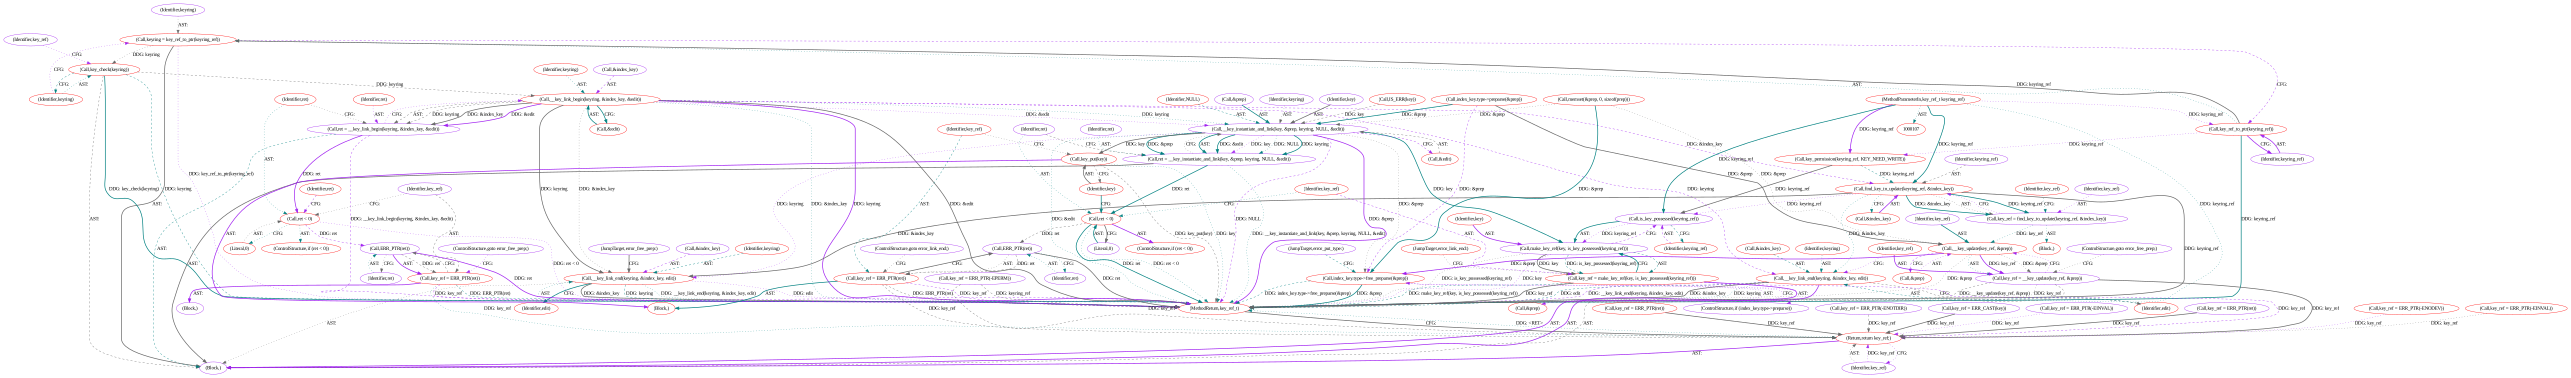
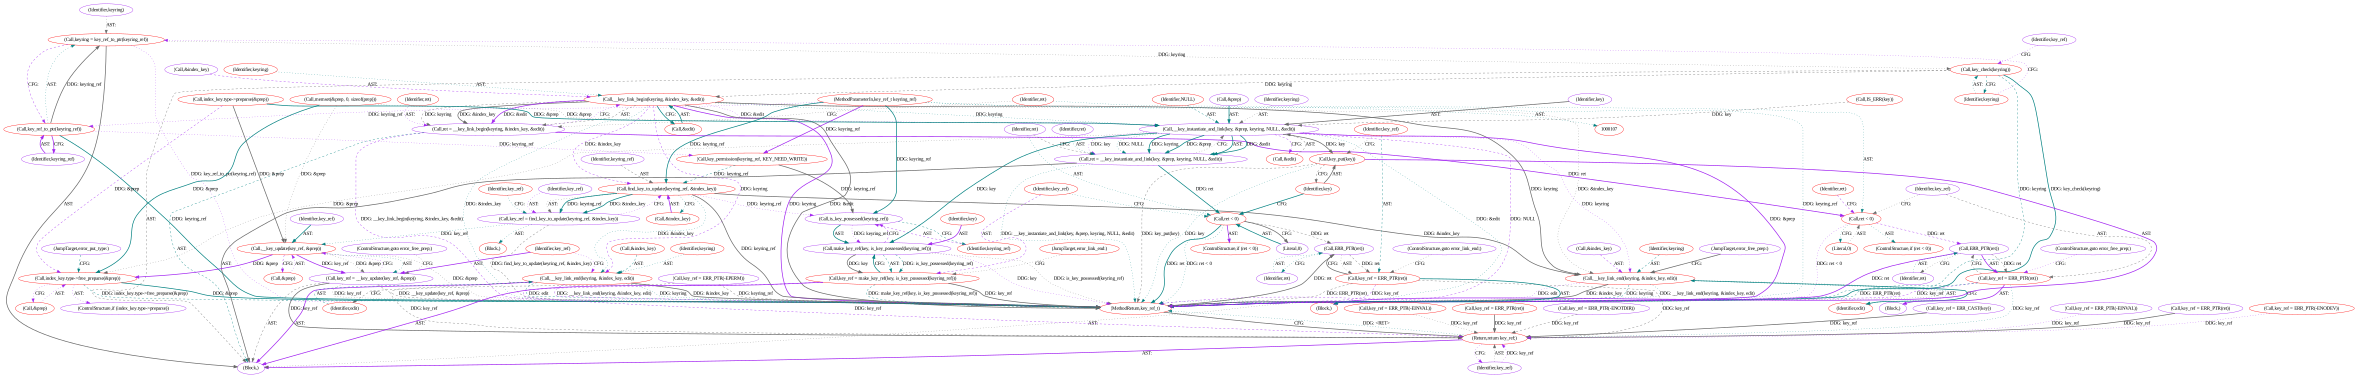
edge "(Call,key_ref = find_key_to_update(keyring_ref, &index_key))" -> "(MethodReturn,key_ref_t)": added, label "DDG: find_key_to_update(keyring_ref, &index_key)"
